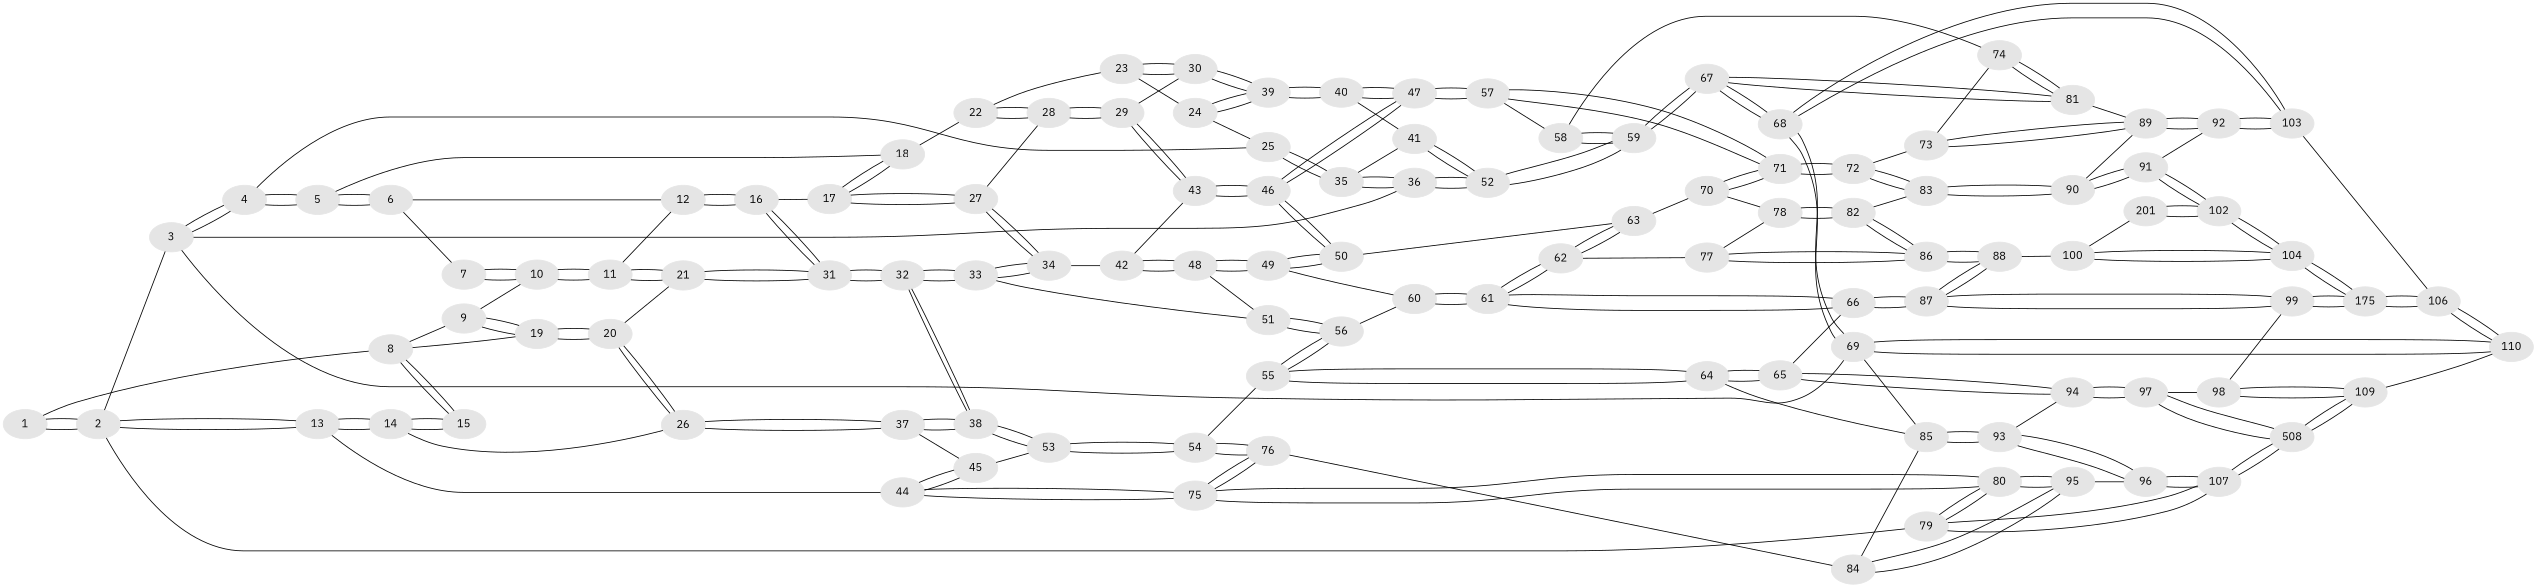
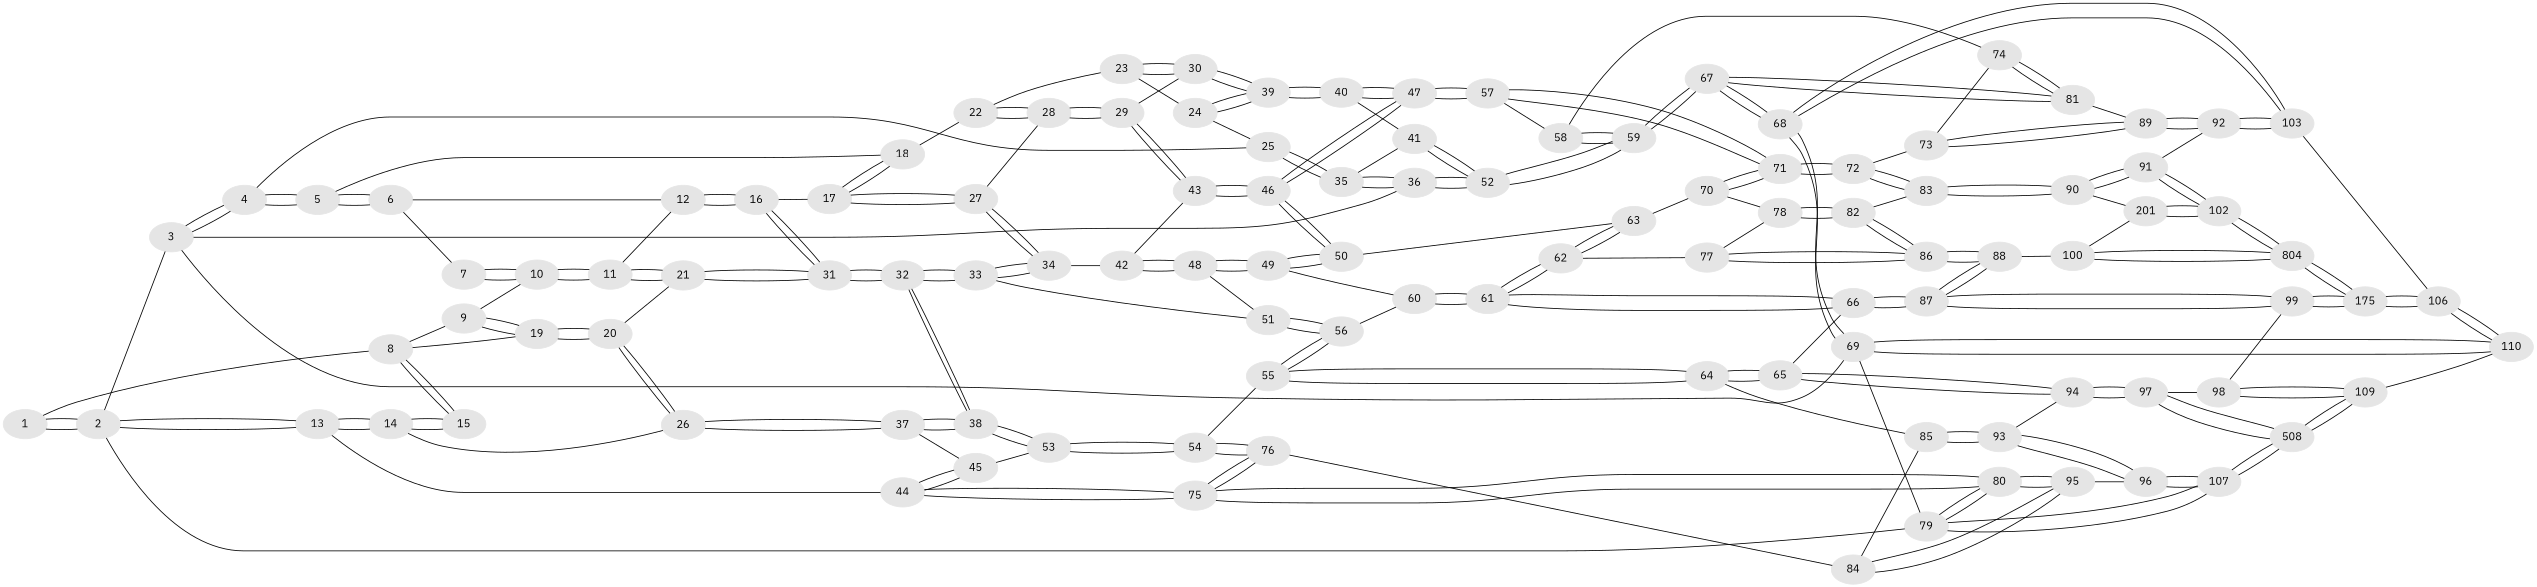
edge "89" -- "90": now "201" -- "90"
node "104": label "104" -> "804"
edge "69" -- "85": now "69" -- "79"
